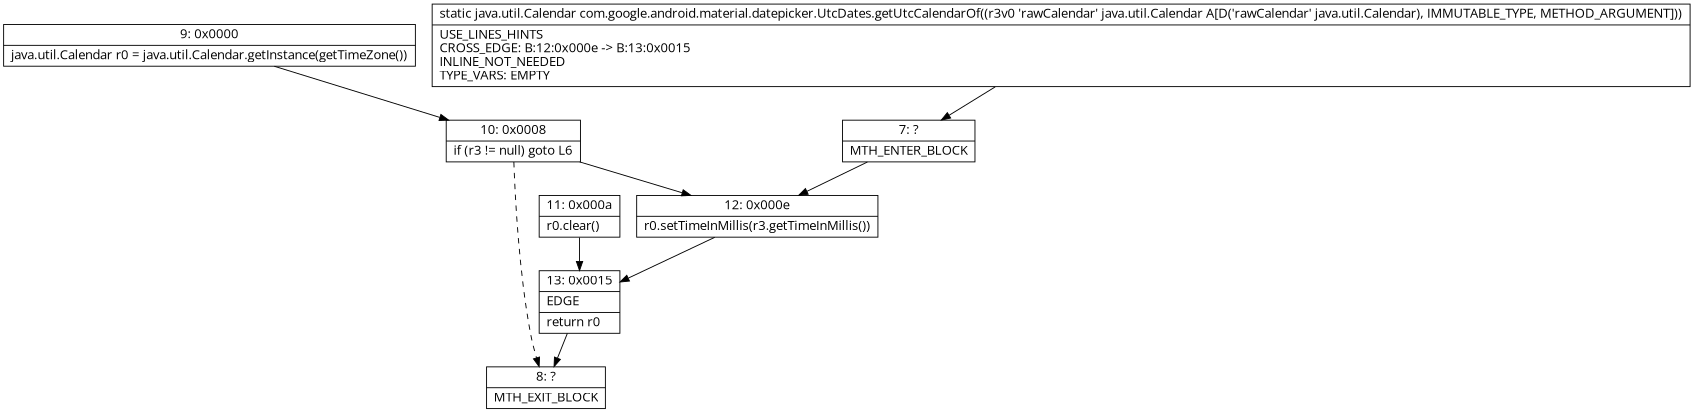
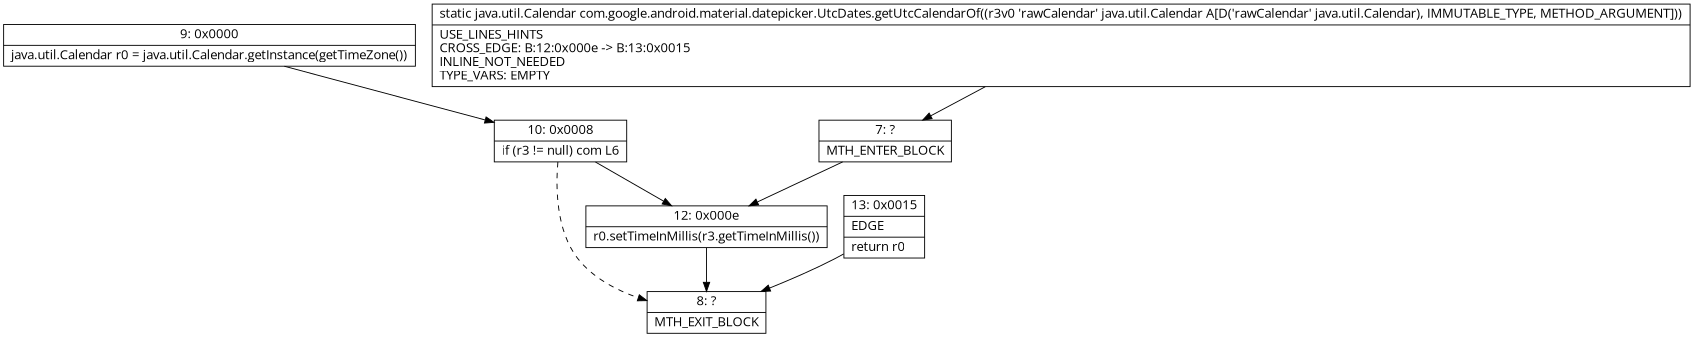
node "10: 0x0008": text "if (r3 != null) goto L6" -> "if (r3 != null) com L6"
node "11: 0x000a": removed
edge "12: 0x000e" -> "13: 0x0015": now "12: 0x000e" -> "8: ?"
